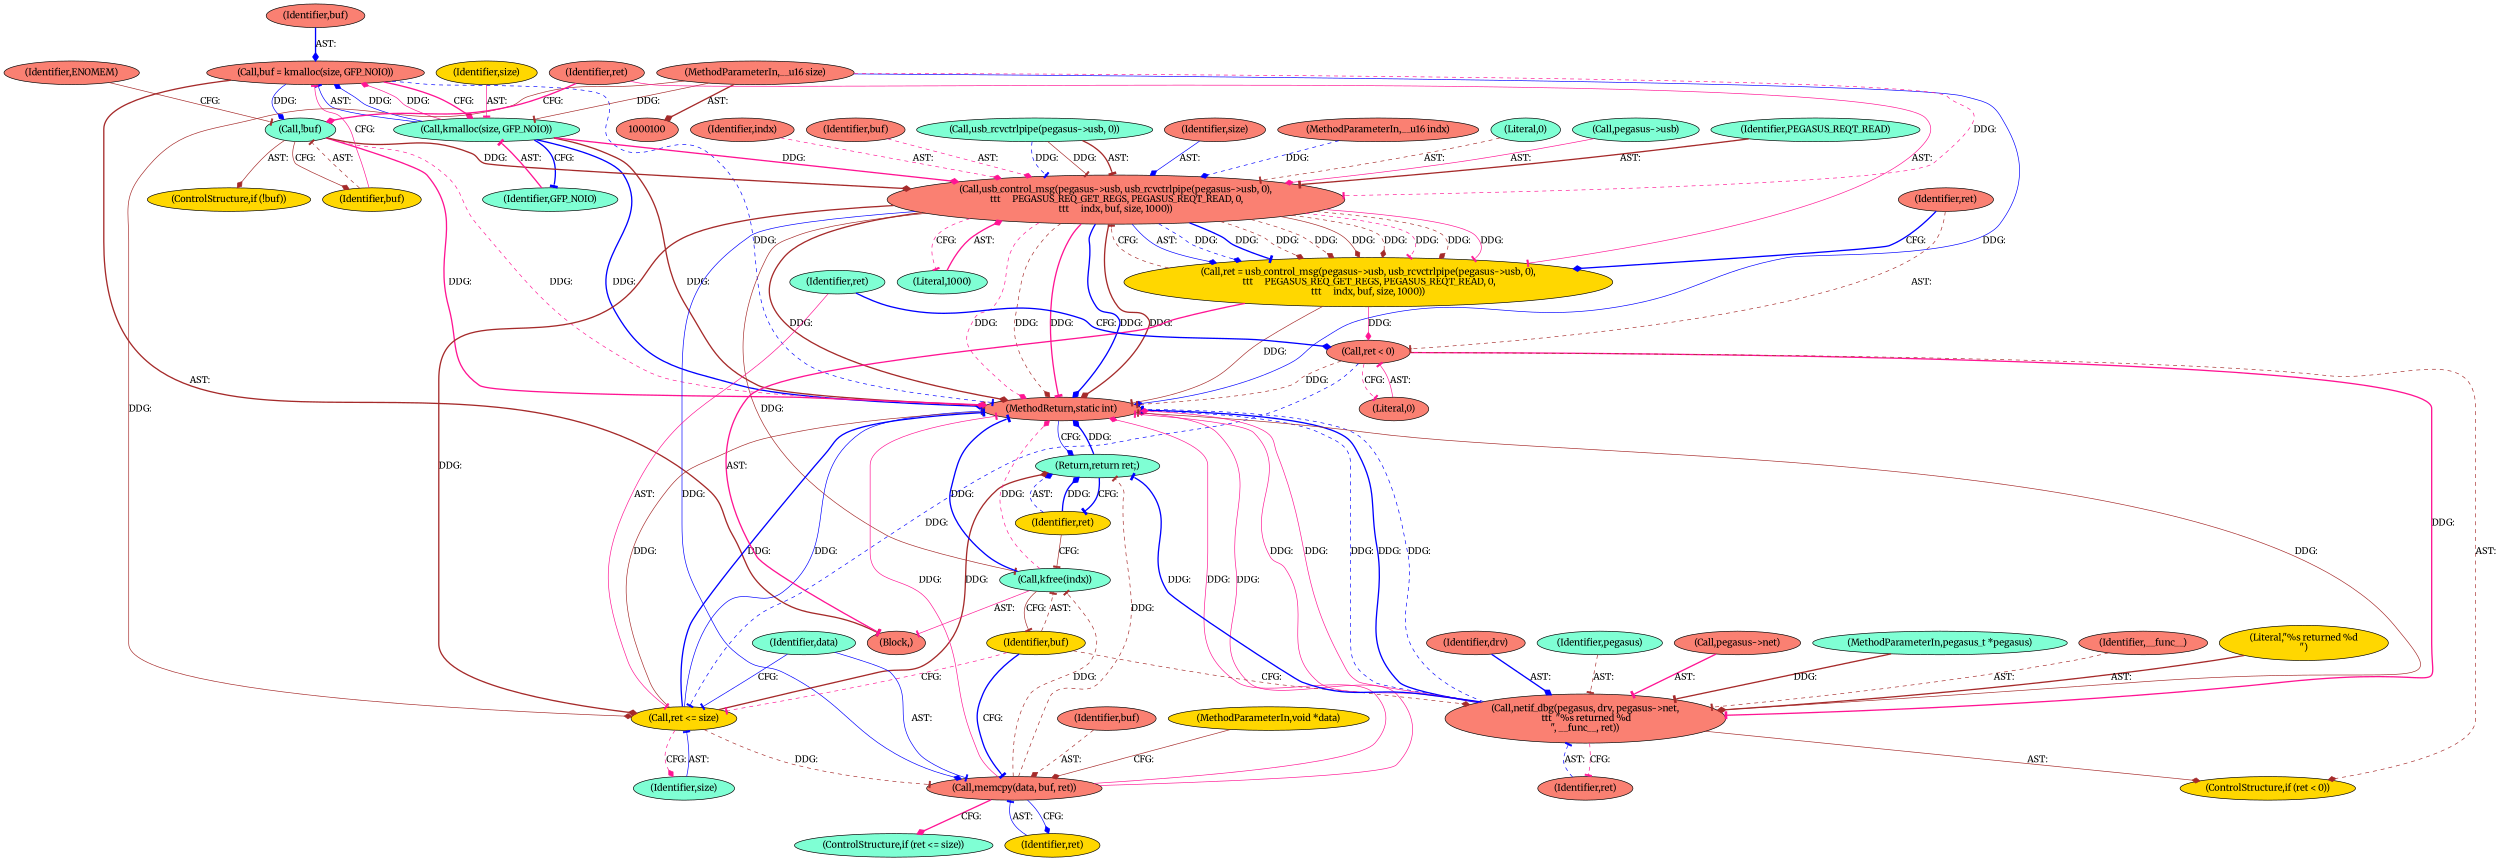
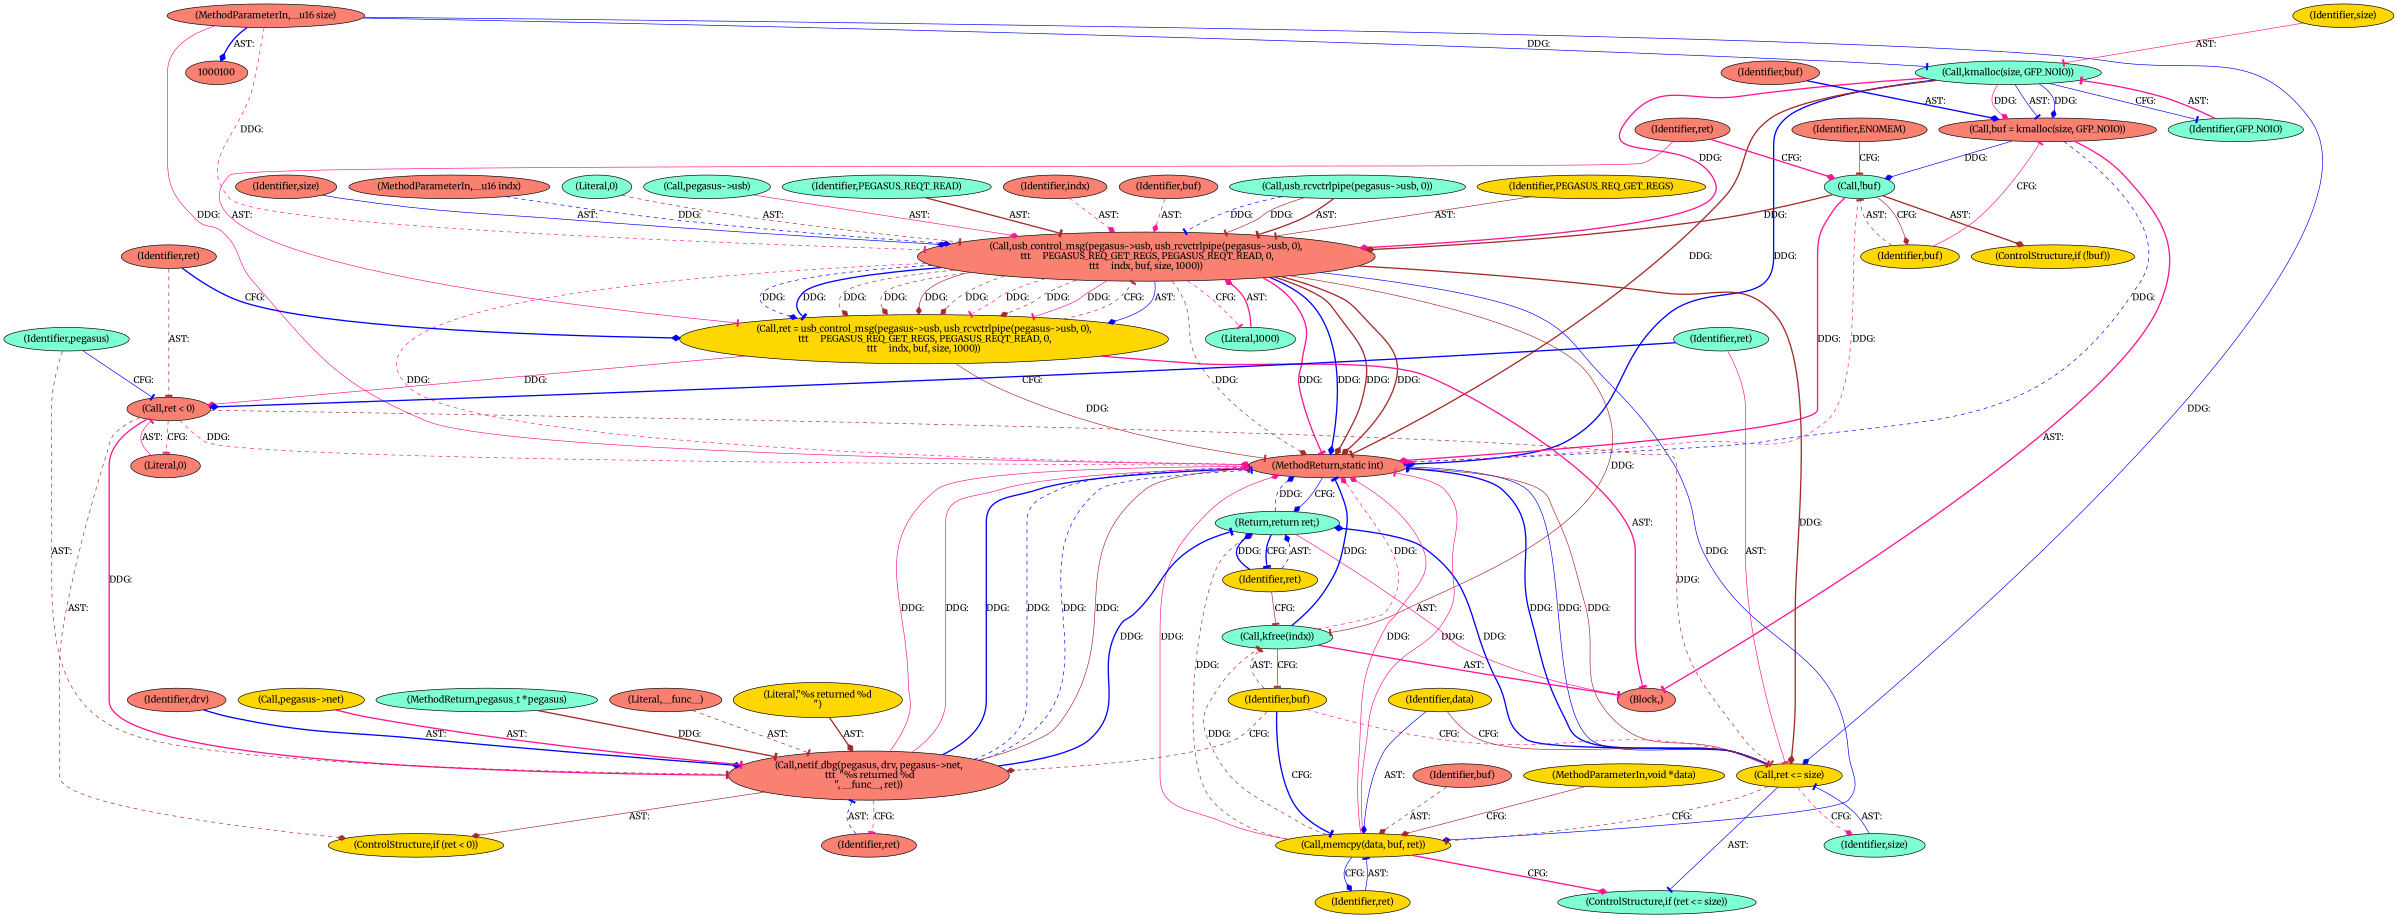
edge "(Call,buf = kmalloc(size, GFP_NOIO))" -> "(Call,kmalloc(size, GFP_NOIO))": removed, label "CFG:"
edge "(MethodParameterIn,__u16 size)" -> "1000100": color brown -> blue
edge "(MethodParameterIn,__u16 size)" -> "(Call,kmalloc(size, GFP_NOIO))": color brown -> blue
edge "(MethodParameterIn,__u16 size)" -> "(MethodReturn,static int)": color blue -> deeppink
edge "(Call,kmalloc(size, GFP_NOIO))" -> "(Identifier,GFP_NOIO)": style bold -> solid
edge "(Call,!buf)" -> "(ControlStructure,if (!buf))": style solid -> bold
node "(Identifier,PEGASUS_REQ_GET_REGS)": added
edge "(Identifier,pegasus)" -> "(Call,ret < 0)": added, label "CFG:"
edge "(MethodParameterIn,__u16 size)" -> "(Call,ret <= size)": color brown -> blue
edge "(Call,ret < 0)" -> "(MethodReturn,static int)": color brown -> deeppink
edge "(Call,buf = kmalloc(size, GFP_NOIO))" -> "(Block,)": color brown -> deeppink
edge "(Return,return ret;)" -> "(MethodReturn,static int)": style bold -> dashed
edge "(Call,ret < 0)" -> "(Call,ret <= size)": color blue -> brown
edge "(Call,kfree(indx))" -> "(Block,)": style solid -> bold
edge "(Return,return ret;)" -> "(Block,)": added, label "AST:"
node "(Identifier,data)": fillcolor aquamarine -> gold
node "(Call,pegasus->net)": fillcolor salmon -> gold
node "(MethodParameterIn,pegasus_t *pegasus)": label "(MethodParameterIn,pegasus_t *pegasus)" -> "(MethodReturn,pegasus_t *pegasus)"
node "(Identifier,__func__)": label "(Identifier,__func__)" -> "(Literal,__func__)"
edge "(Call,memcpy(data, buf, ret))" -> "(Return,return ret;)": arrowhead tee -> diamond
edge "(Call,ret <= size)" -> "(Return,return ret;)": color brown -> blue
edge "(Identifier,data)" -> "(Call,ret <= size)": color blue -> brown
edge "(Identifier,data)" -> "(Call,memcpy(data, buf, ret))": arrowhead tee -> diamond
edge "(Call,ret <= size)" -> "(Call,memcpy(data, buf, ret))": label "DDG: " -> "CFG: "
node "(Call,memcpy(data, buf, ret))": fillcolor salmon -> gold
edge "(Call,ret <= size)" -> "(ControlStructure,if (ret <= size))": added, label "AST:"
